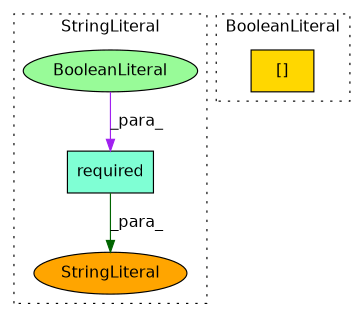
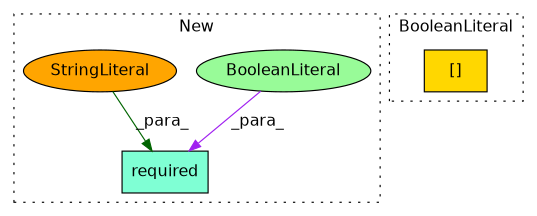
cluster "StringLiteral": label "StringLiteral" -> "New"
edge "required" -> "StringLiteral": reversed
